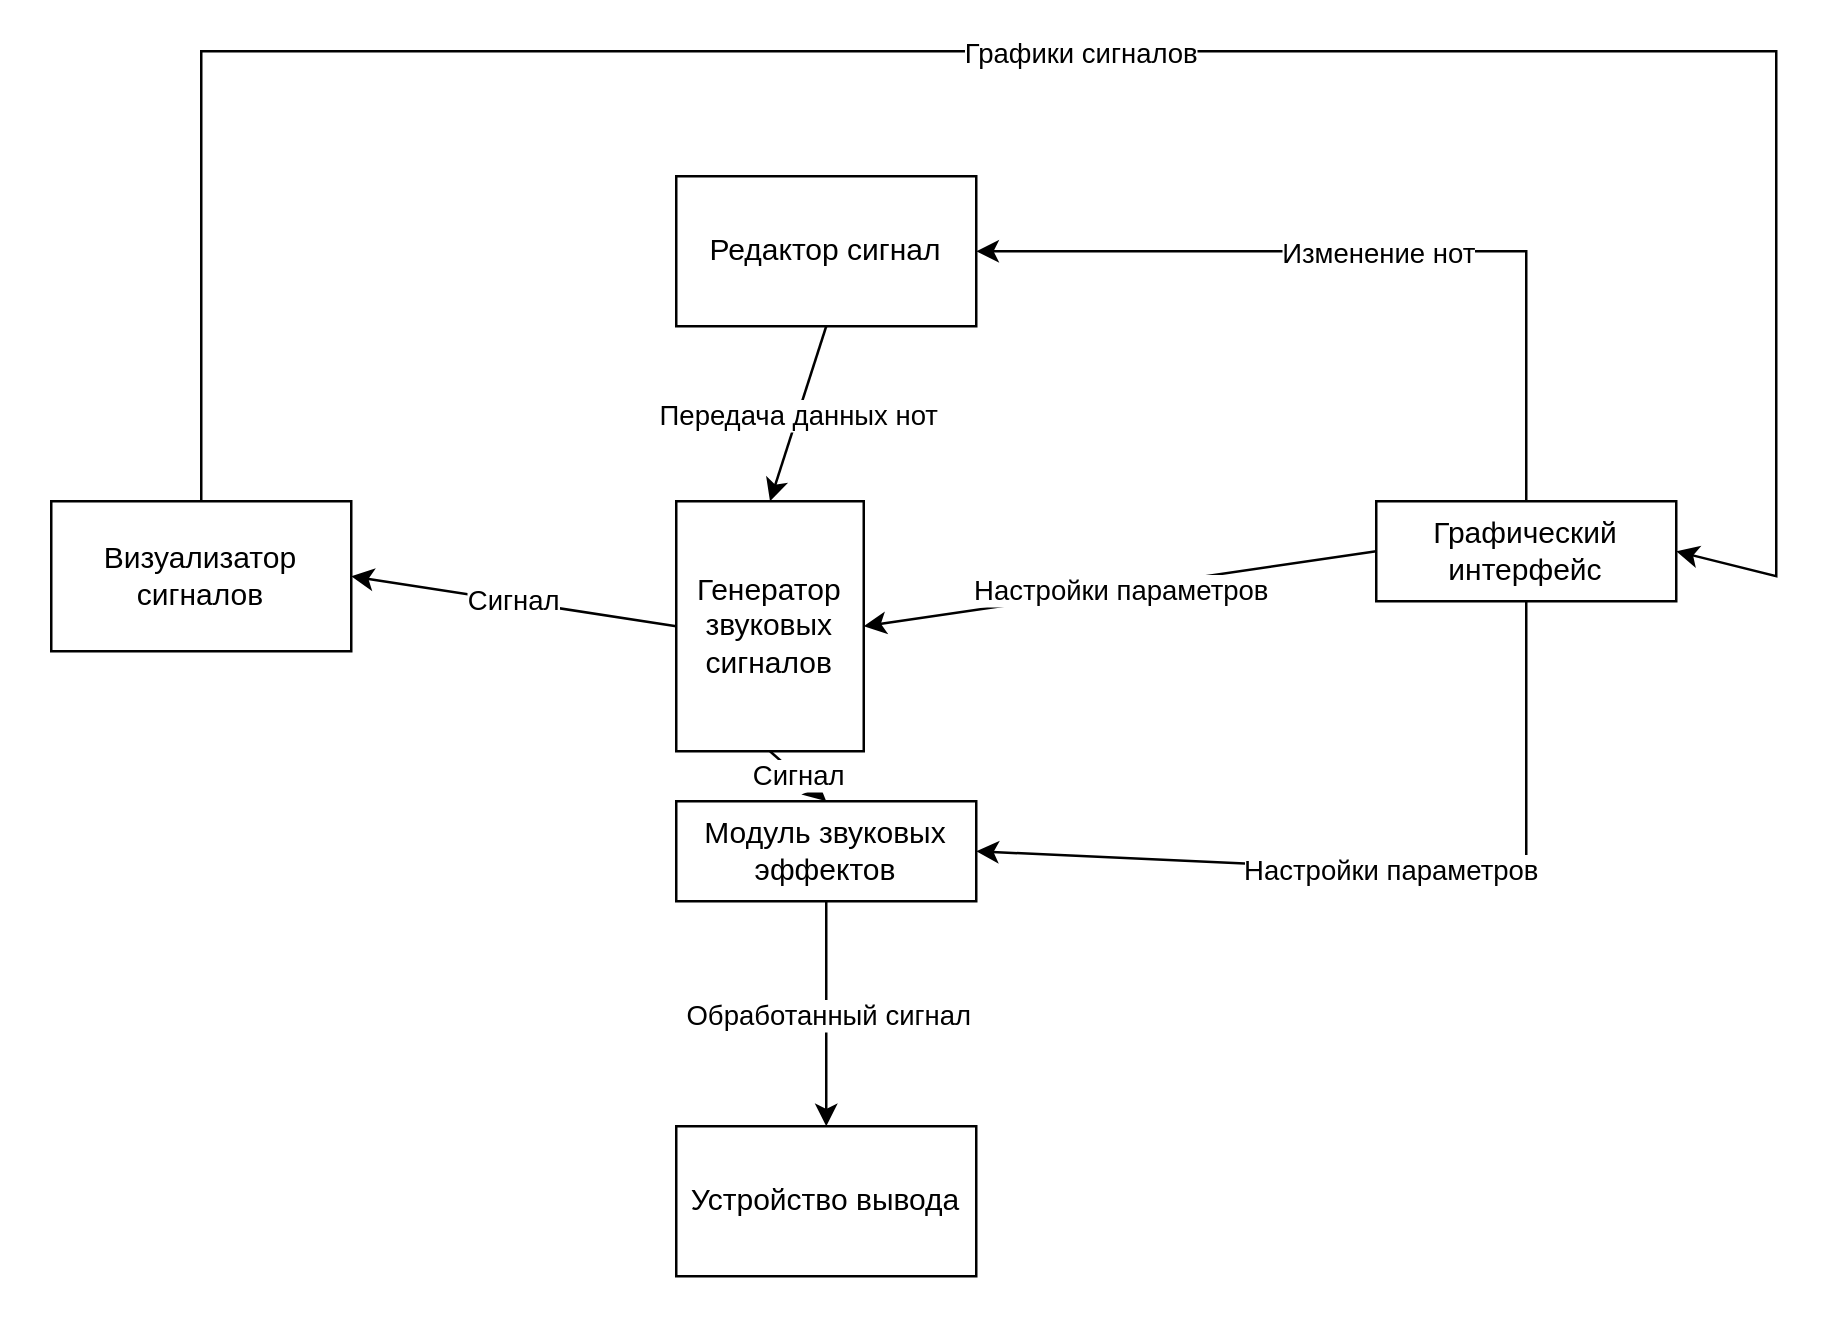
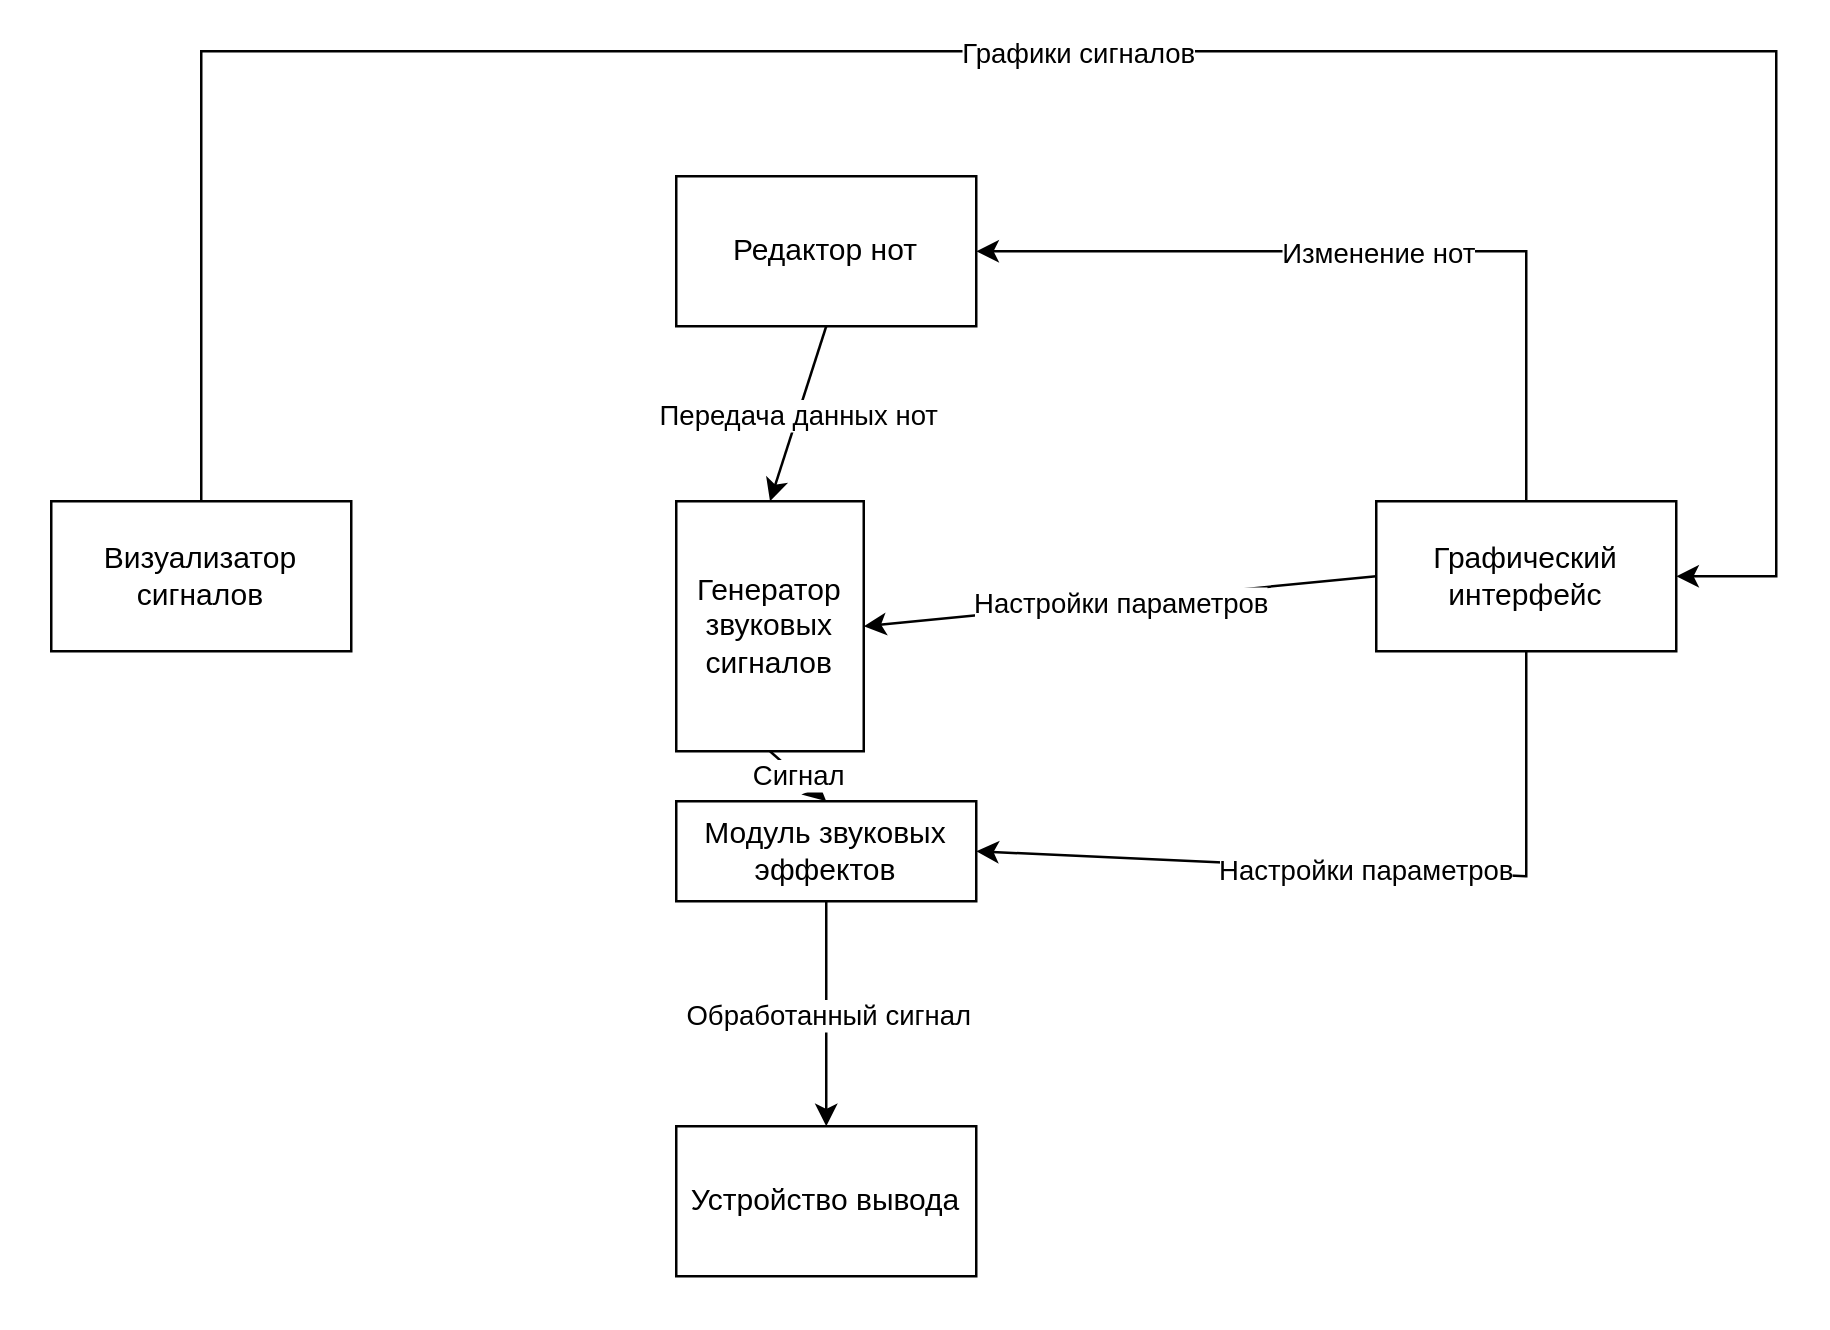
node "Редактор сигнал": label "Редактор сигнал" -> "Редактор нот"
node "Графический интерфейс": size 300x100 -> 300x150
edge "Генератор звуковых сигналов" -> "Визуализатор сигналов": removed, label "Сигнал"
